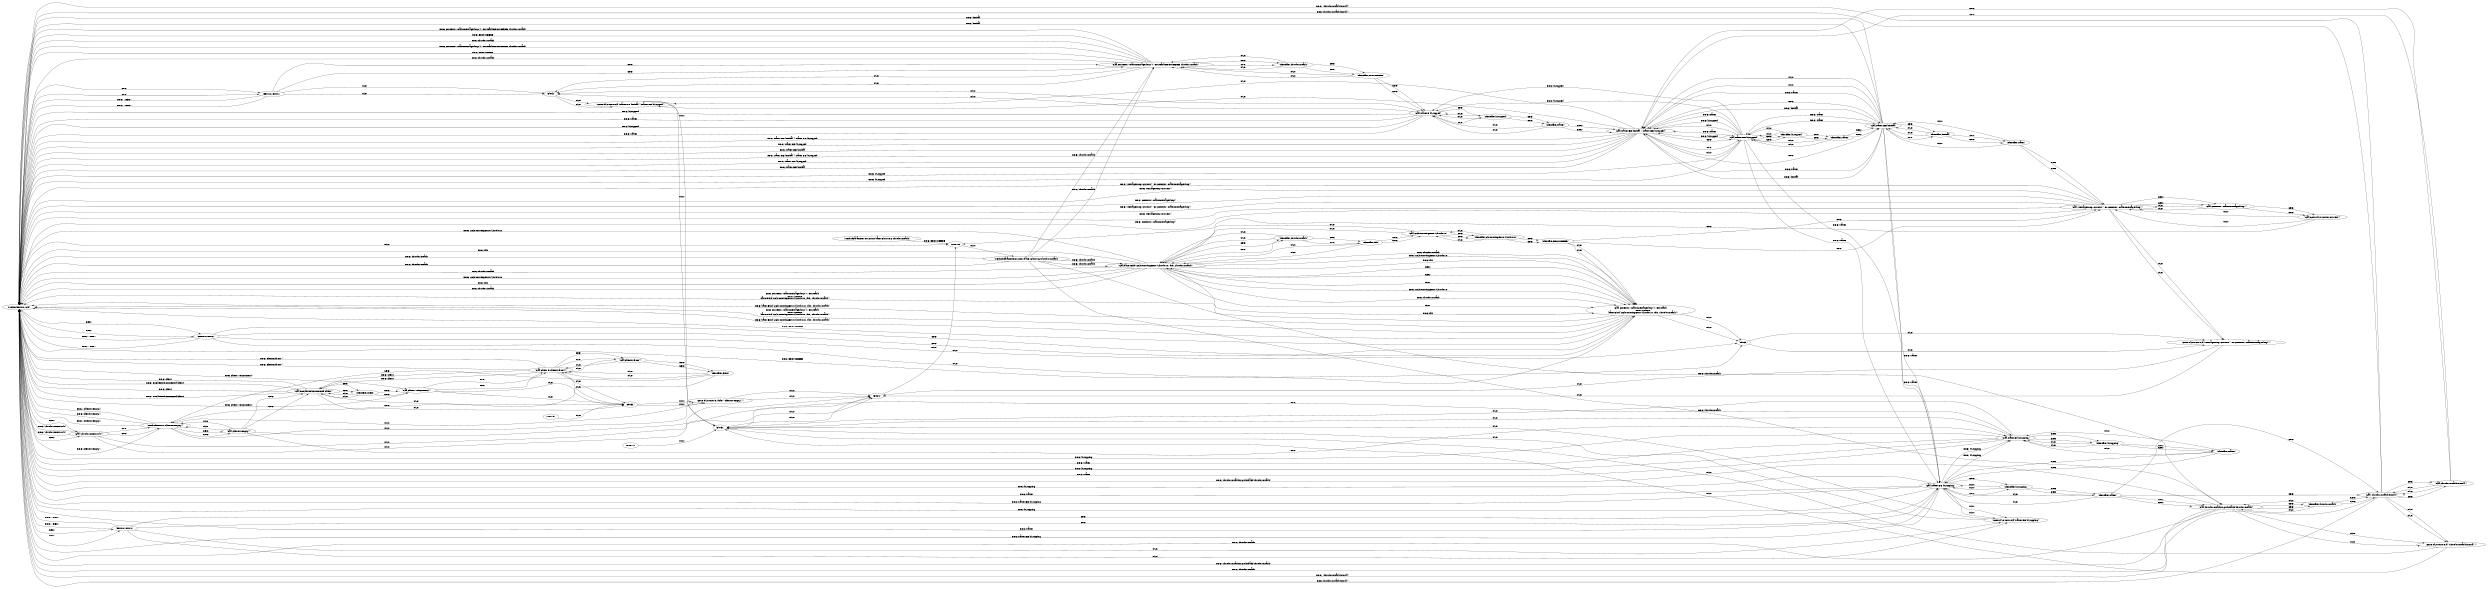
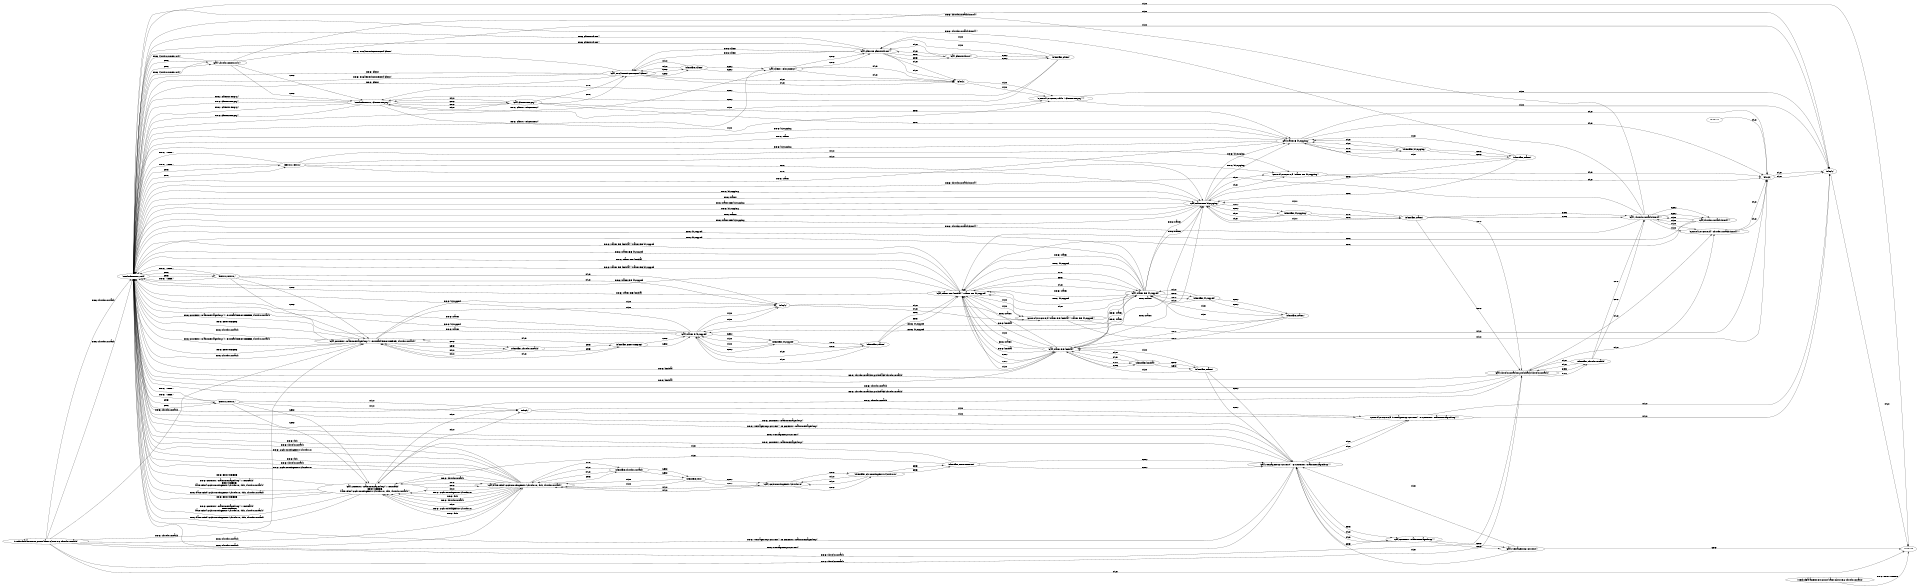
node "(Call,ControlStructure::current())": label "(Call,ControlStructure::current())" -> "(Call,MessageLoop::current())"
edge "1000100" -> "(MethodParameterIn,const base::Closure& shutdown_task)": reversed
node "1000151": removed
